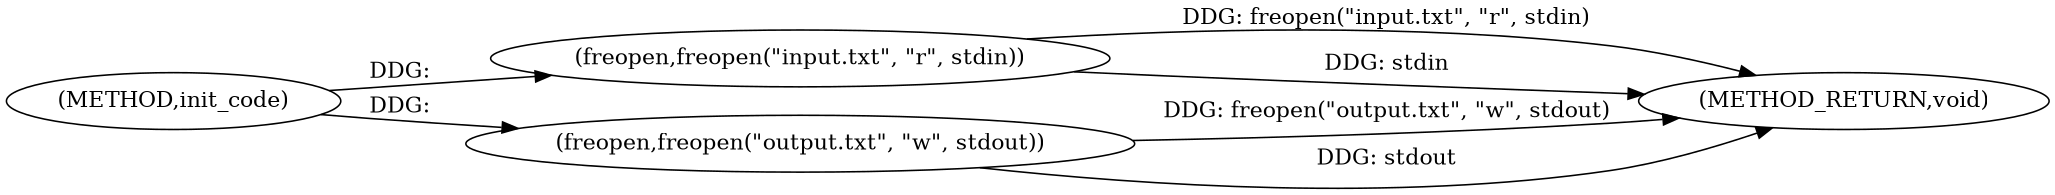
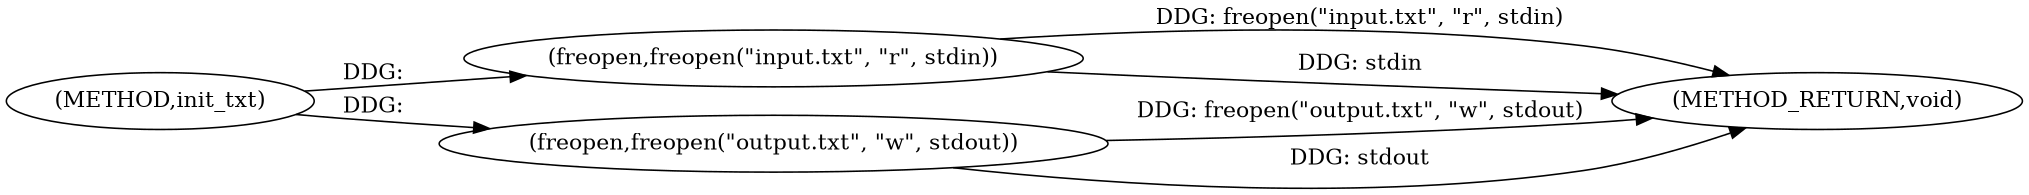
node "(METHOD,init_code)": label "(METHOD,init_code)" -> "(METHOD,init_txt)"
